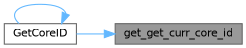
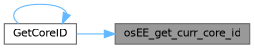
node "get_get_curr_core_id": label "get_get_curr_core_id" -> "osEE_get_curr_core_id"
